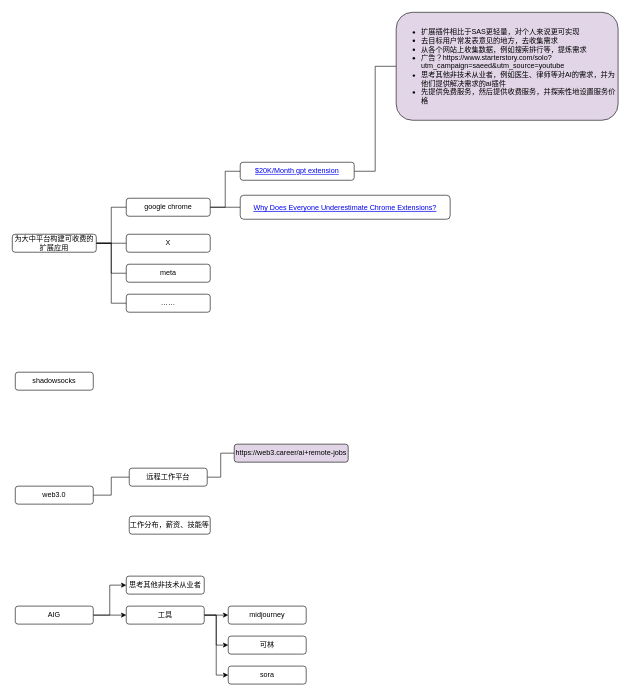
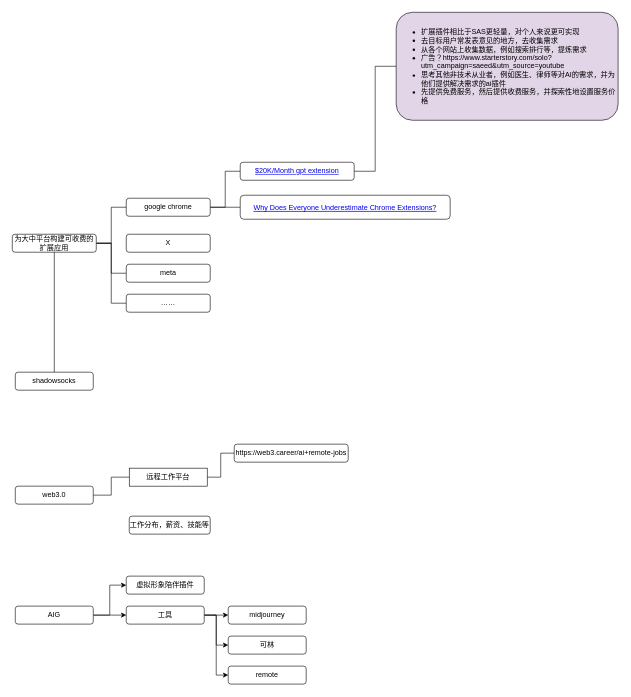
edge "为大中平台构建可收费的扩展应用" -- "X": now "为大中平台构建可收费的扩展应用" -- "shadowsocks"
node "https://web3.career/ai+remote-jobs": fillcolor #e1d5e7 -> #ffffff
node "远程工作平台": shape rounded rectangle -> rectangle
node "思考其他非技术从业者": label "思考其他非技术从业者" -> "虚拟形象陪伴插件"
node "sora": label "sora" -> "remote"
